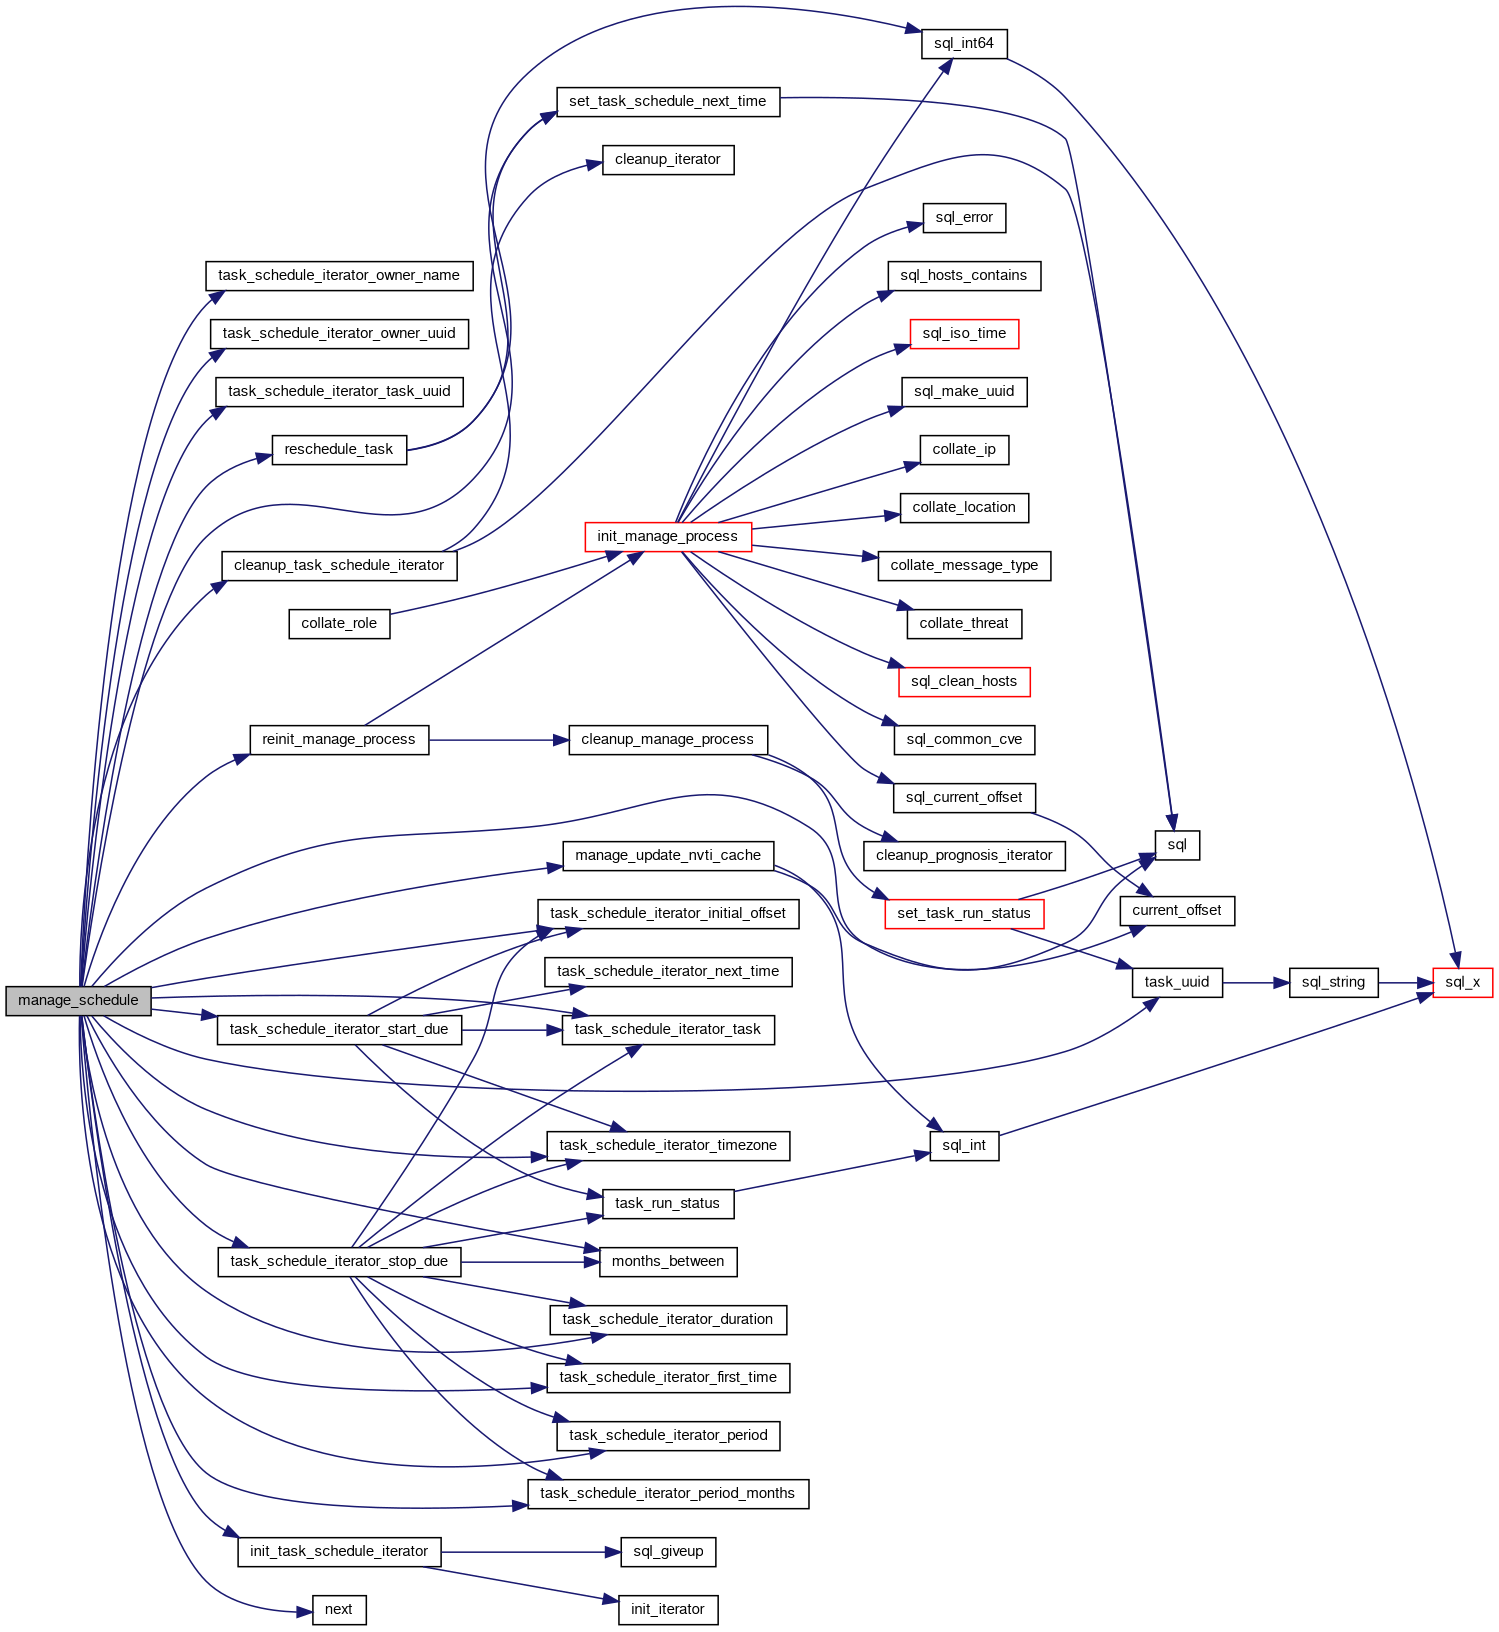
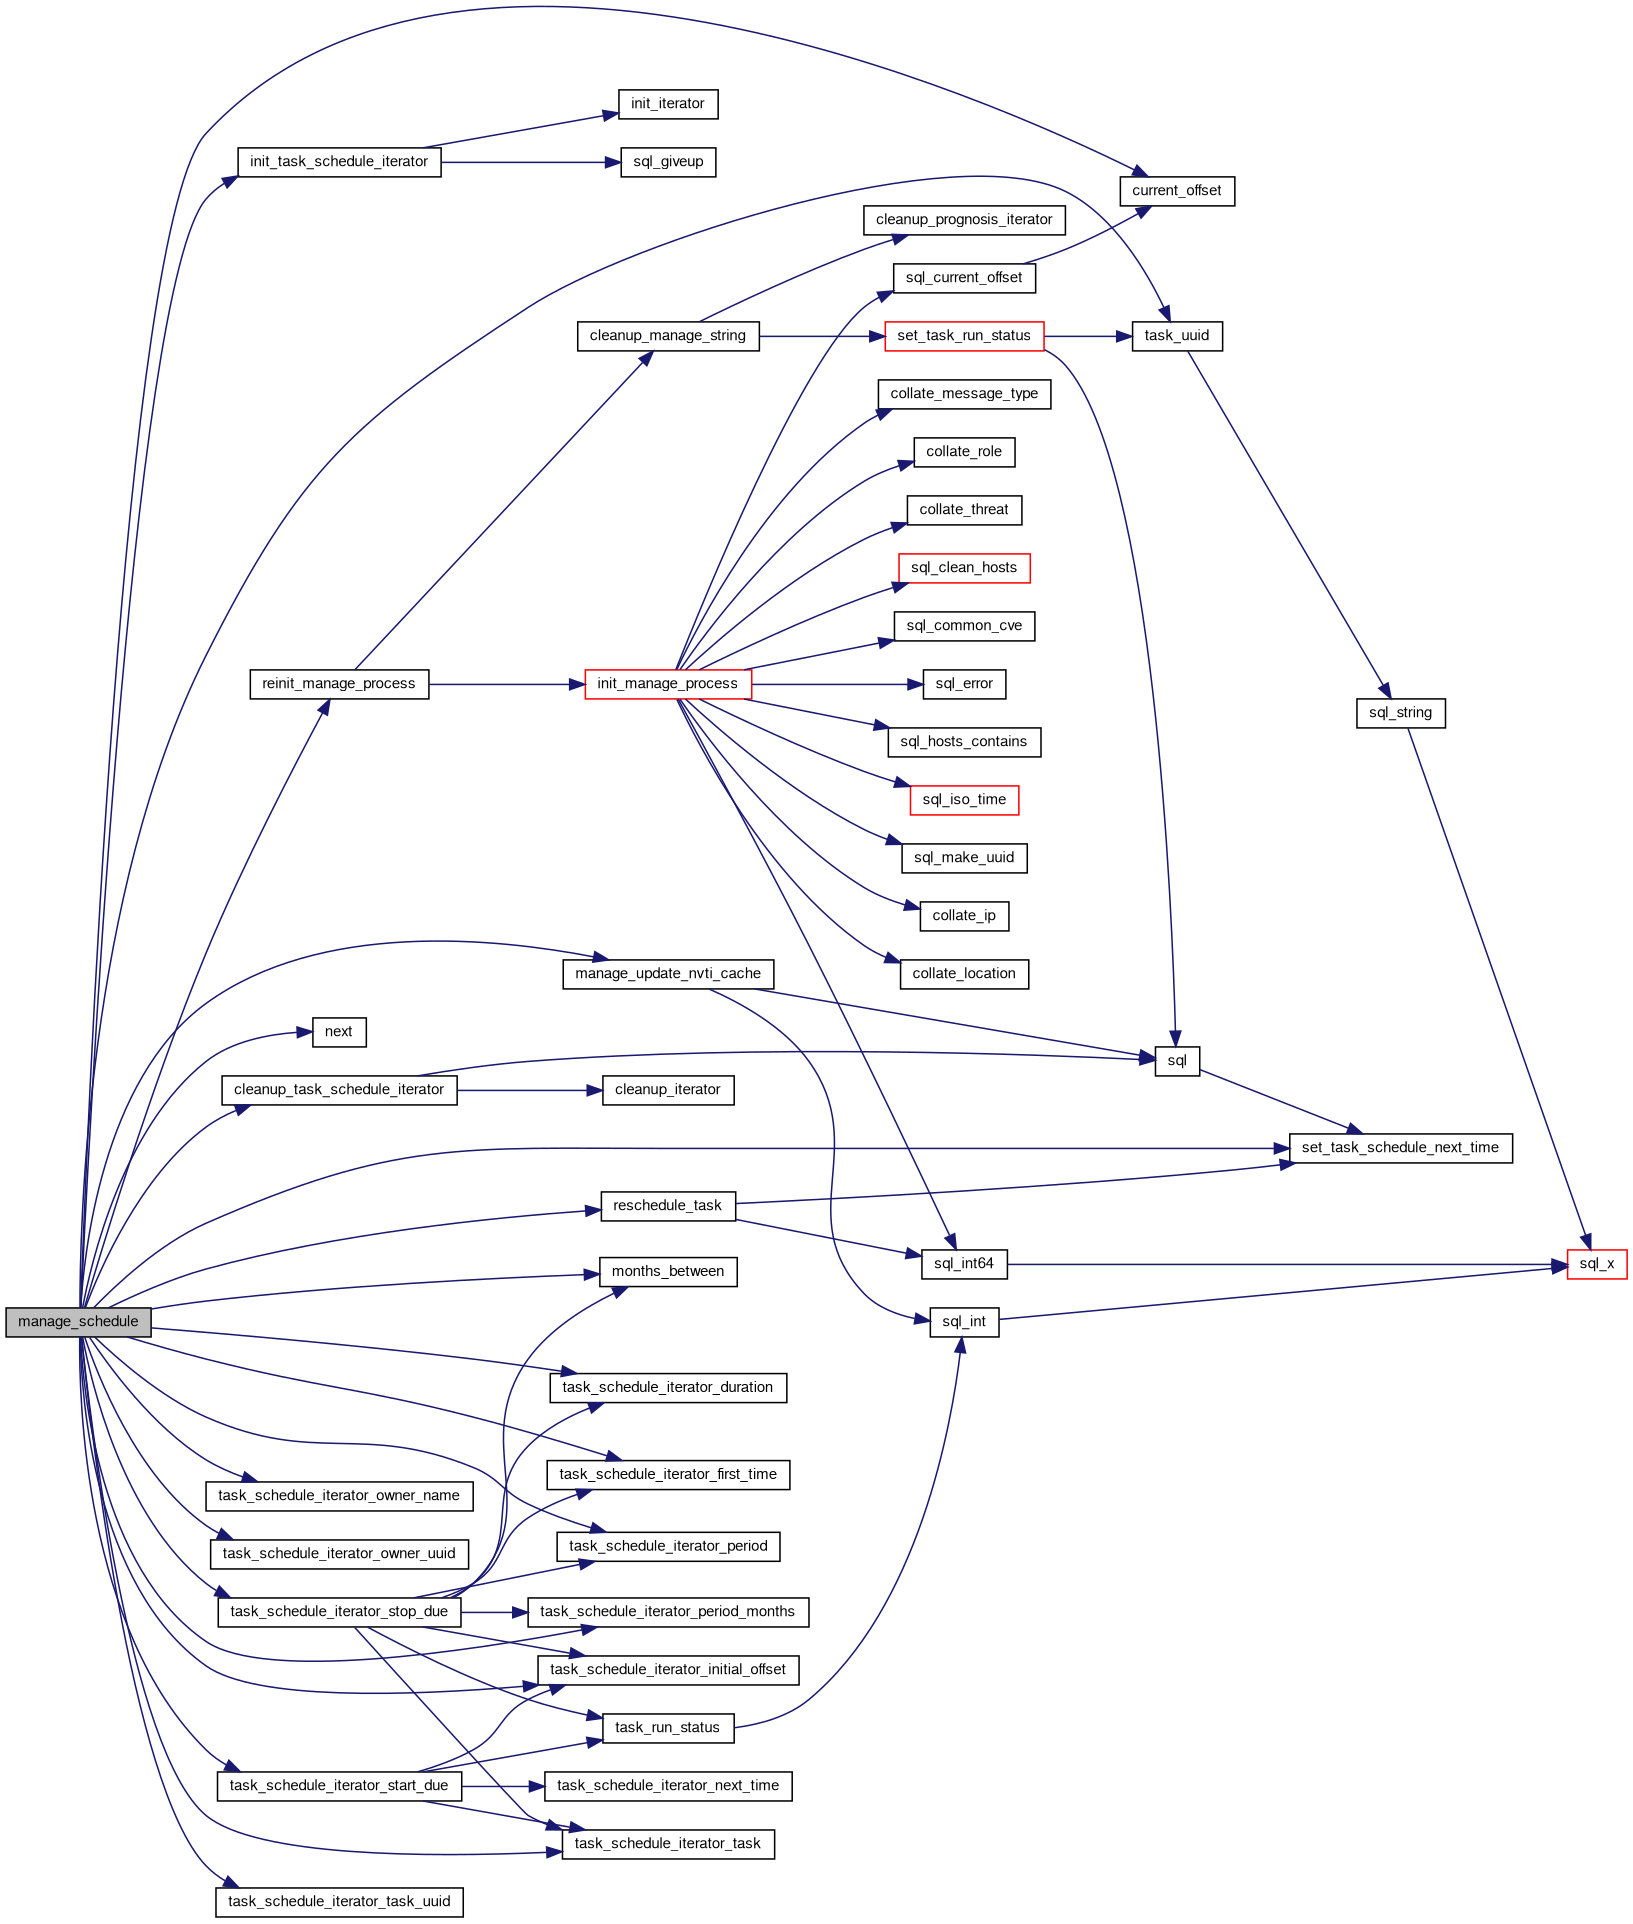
edge "set_task_schedule_next_time" -> "sql": reversed
edge "collate_role" -> "init_manage_process": reversed
node "cleanup_manage_process": label "cleanup_manage_process" -> "cleanup_manage_string"
node "task_schedule_iterator_timezone": removed
